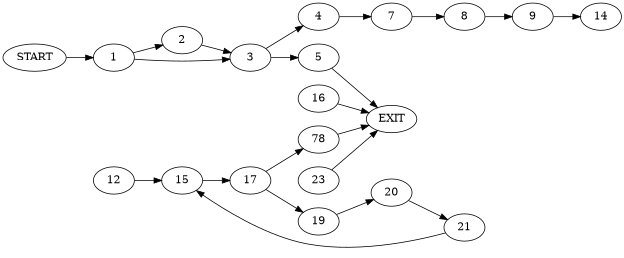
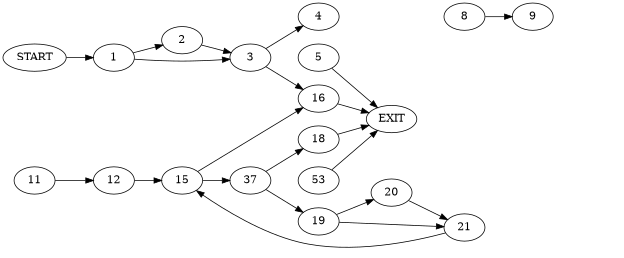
node "7": removed
node "14": removed
edge "3" -> "5": now "3" -> "16"
node "78": label "78" -> "18"
edge "15" -> "16": added
node "11": added
node "17": label "17" -> "37"
node "23": label "23" -> "53"
edge "19" -> "21": added
